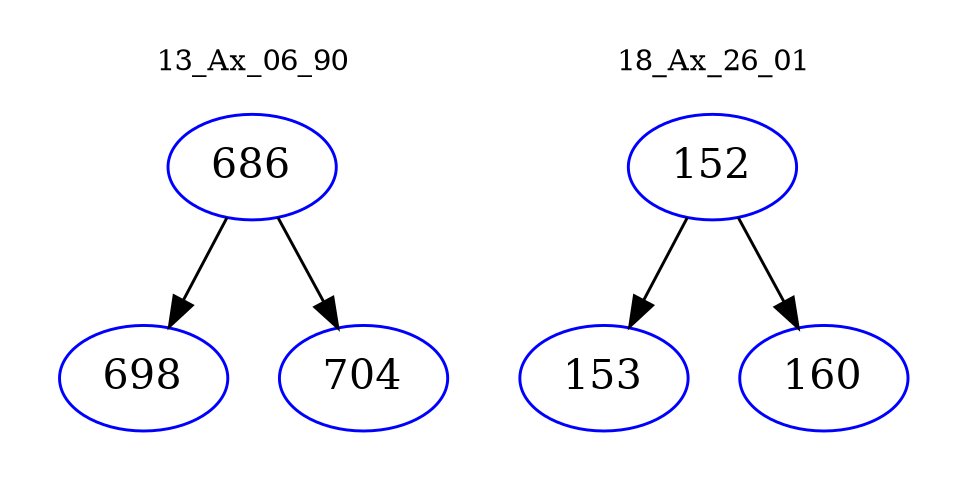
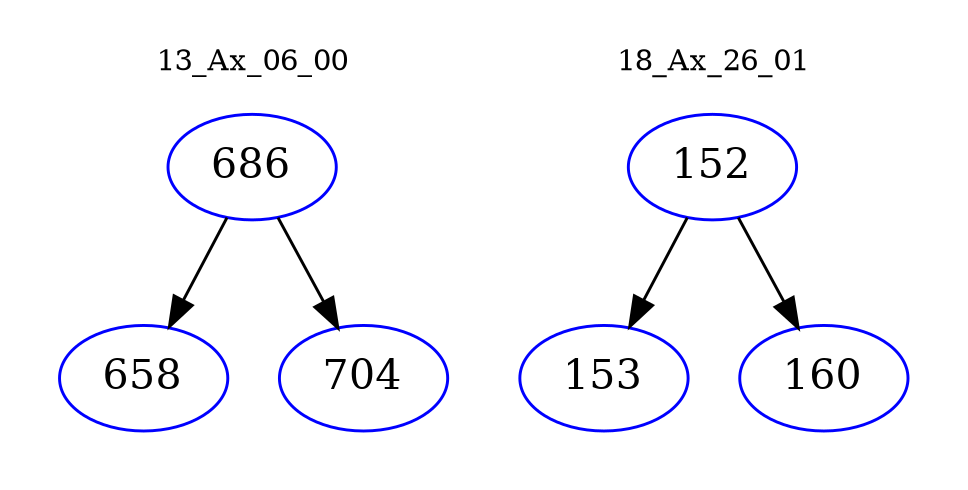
cluster "13_Ax_06_90": label "13_Ax_06_90" -> "13_Ax_06_00"
node "698": label "698" -> "658"
